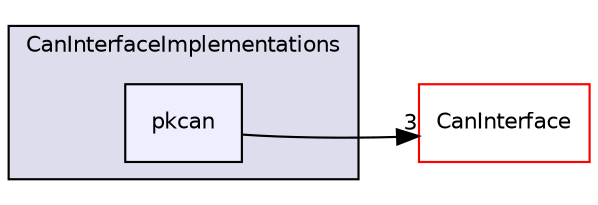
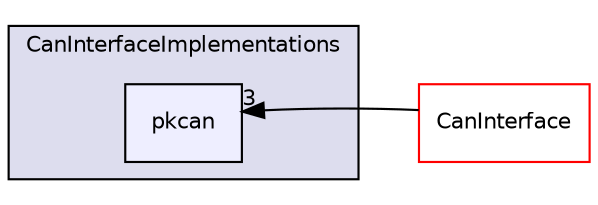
edge "pkcan" -> "CanInterface": reversed
